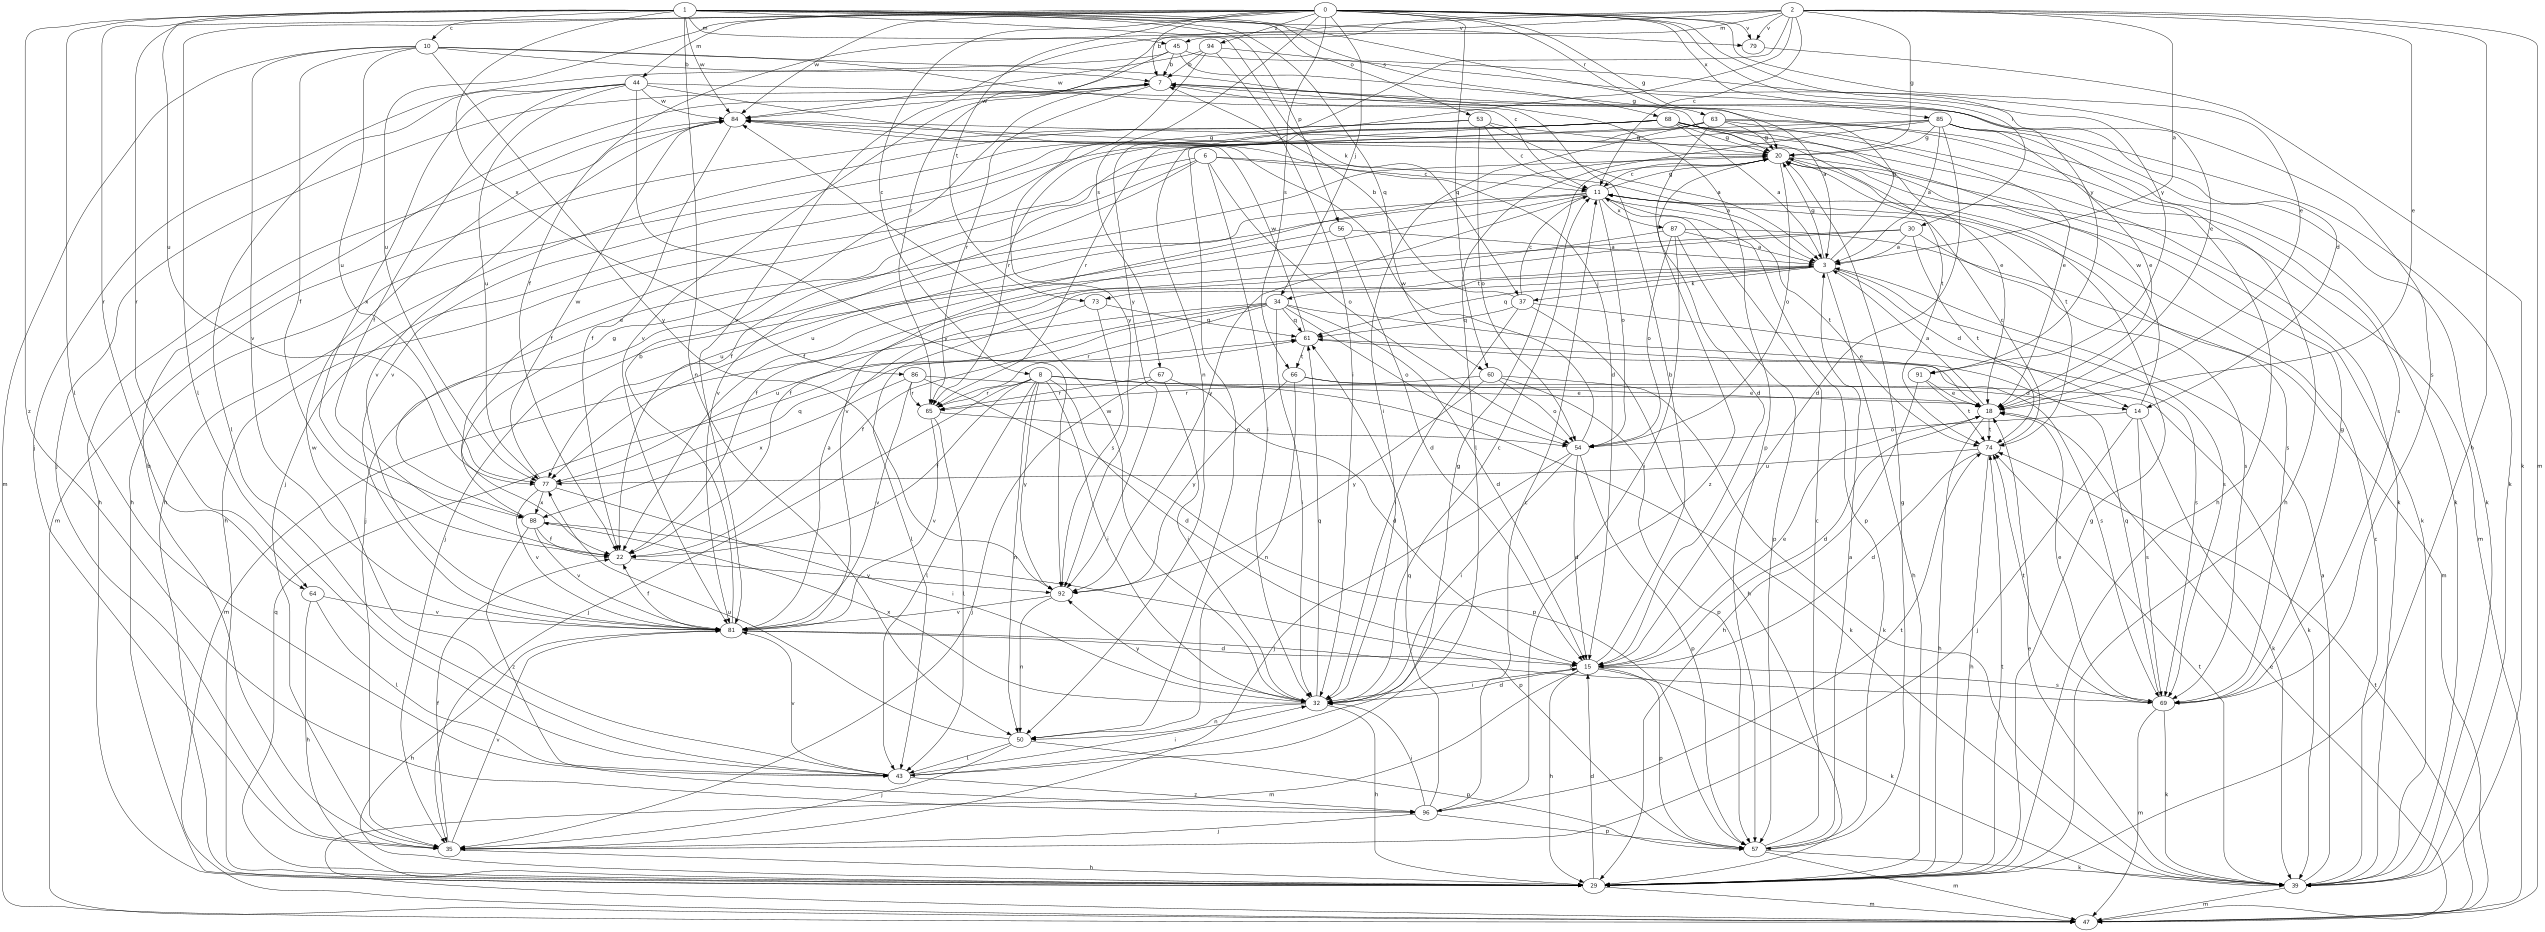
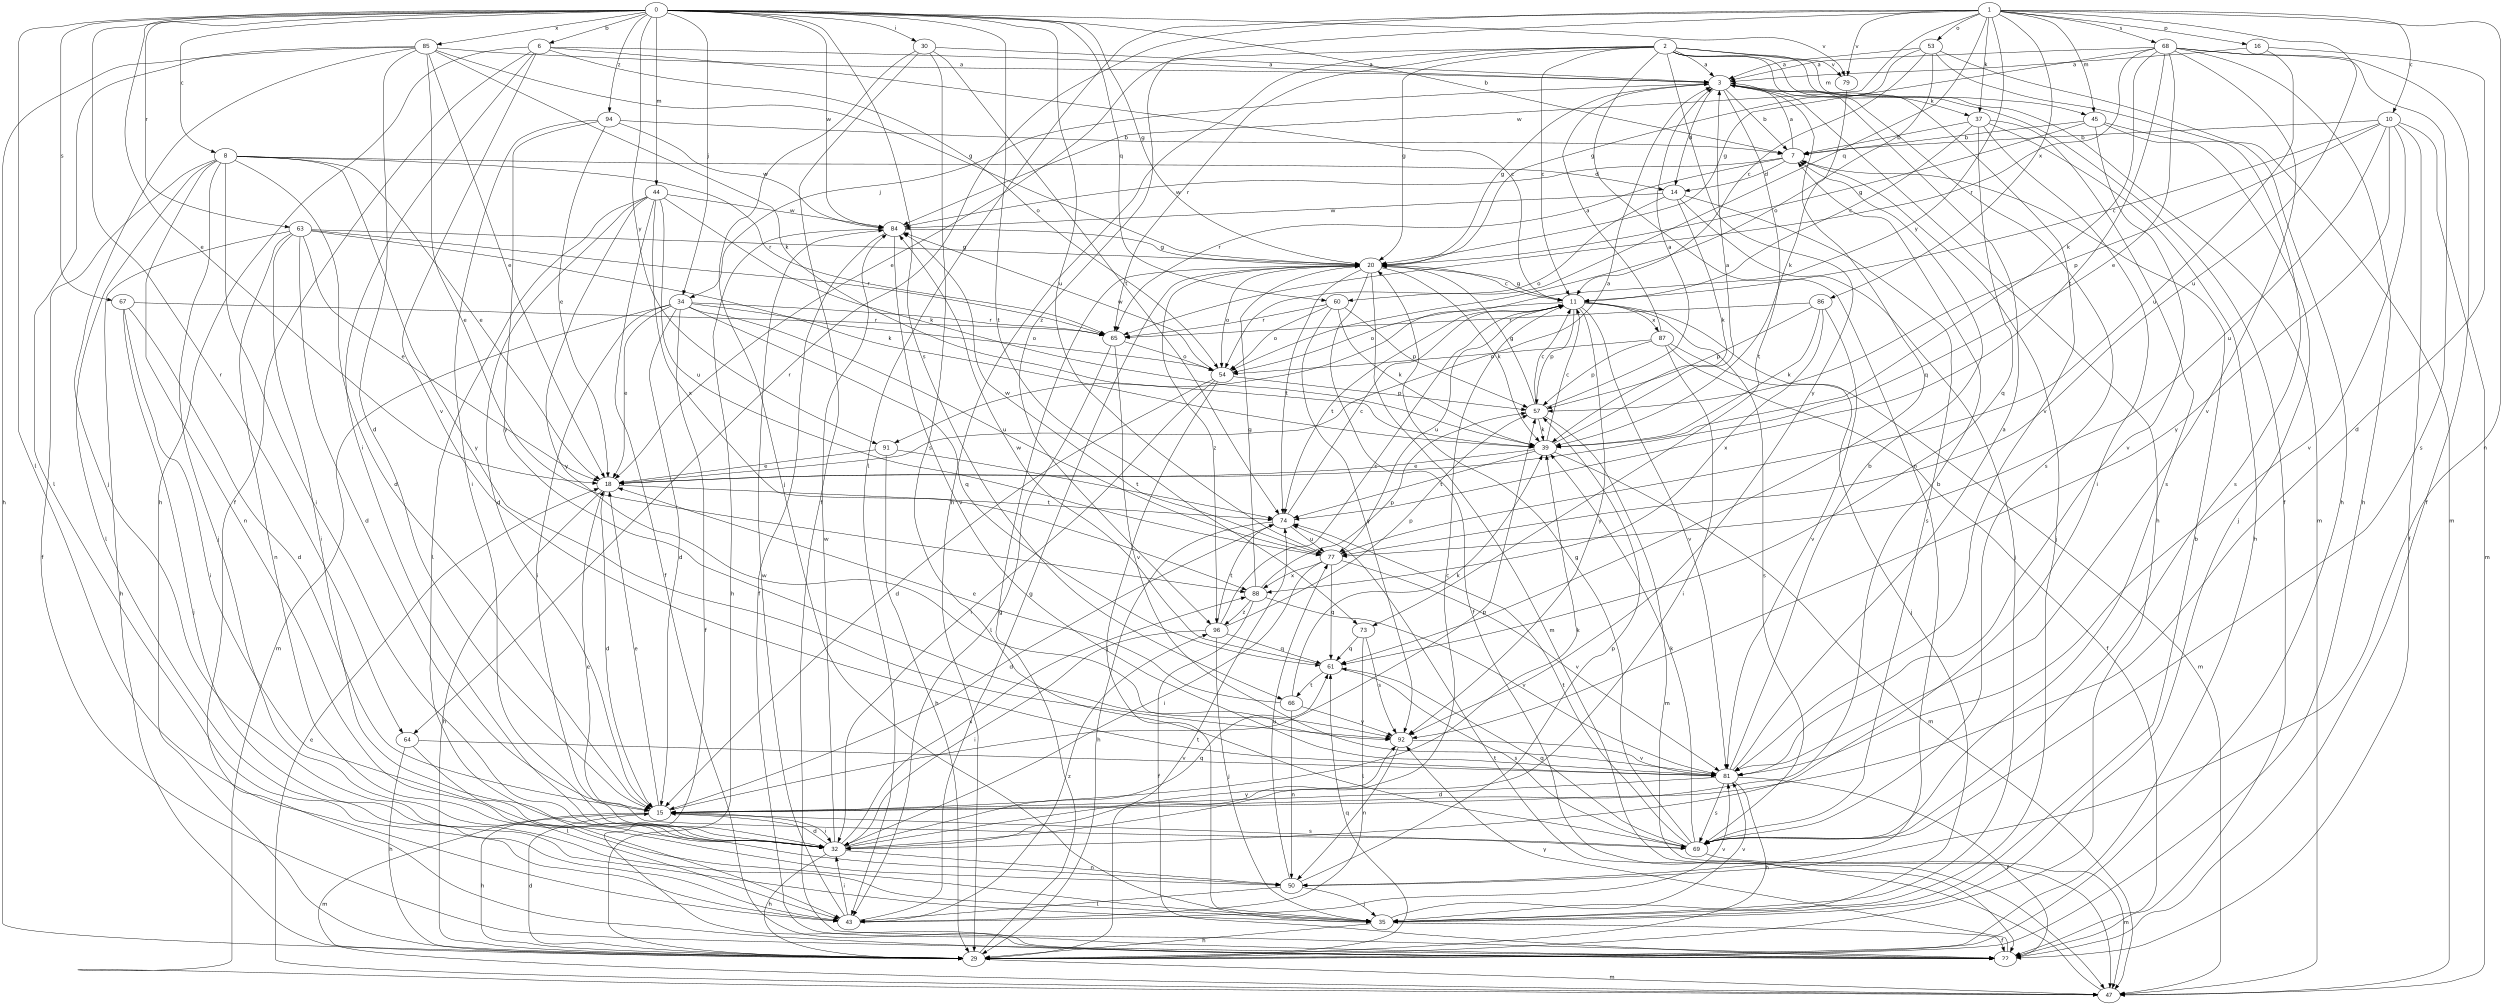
edge "0" -> "6": added, label "b"
node "56": label "56" -> "16"
edge "63" -> "50": label "r" -> "n"
